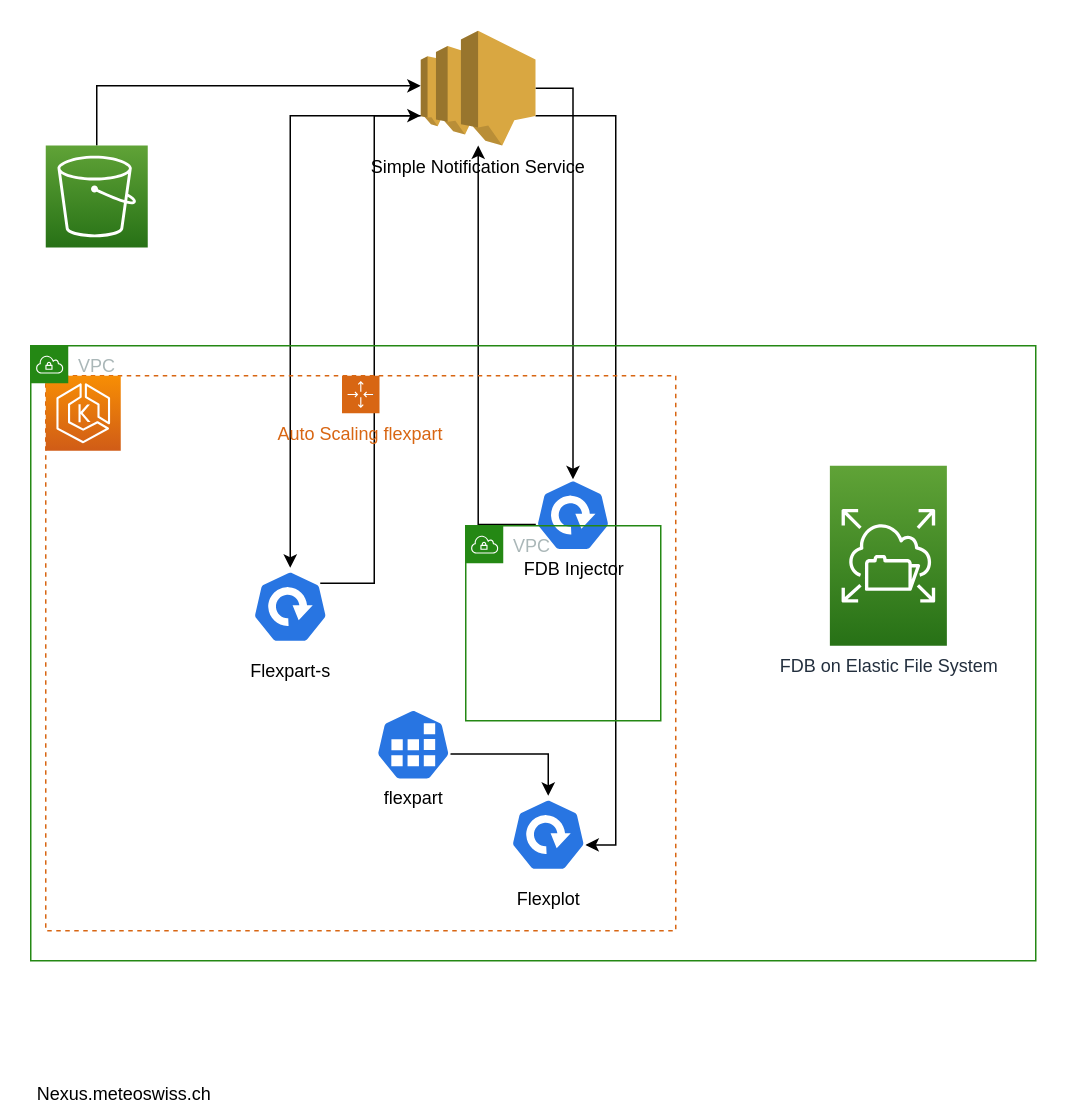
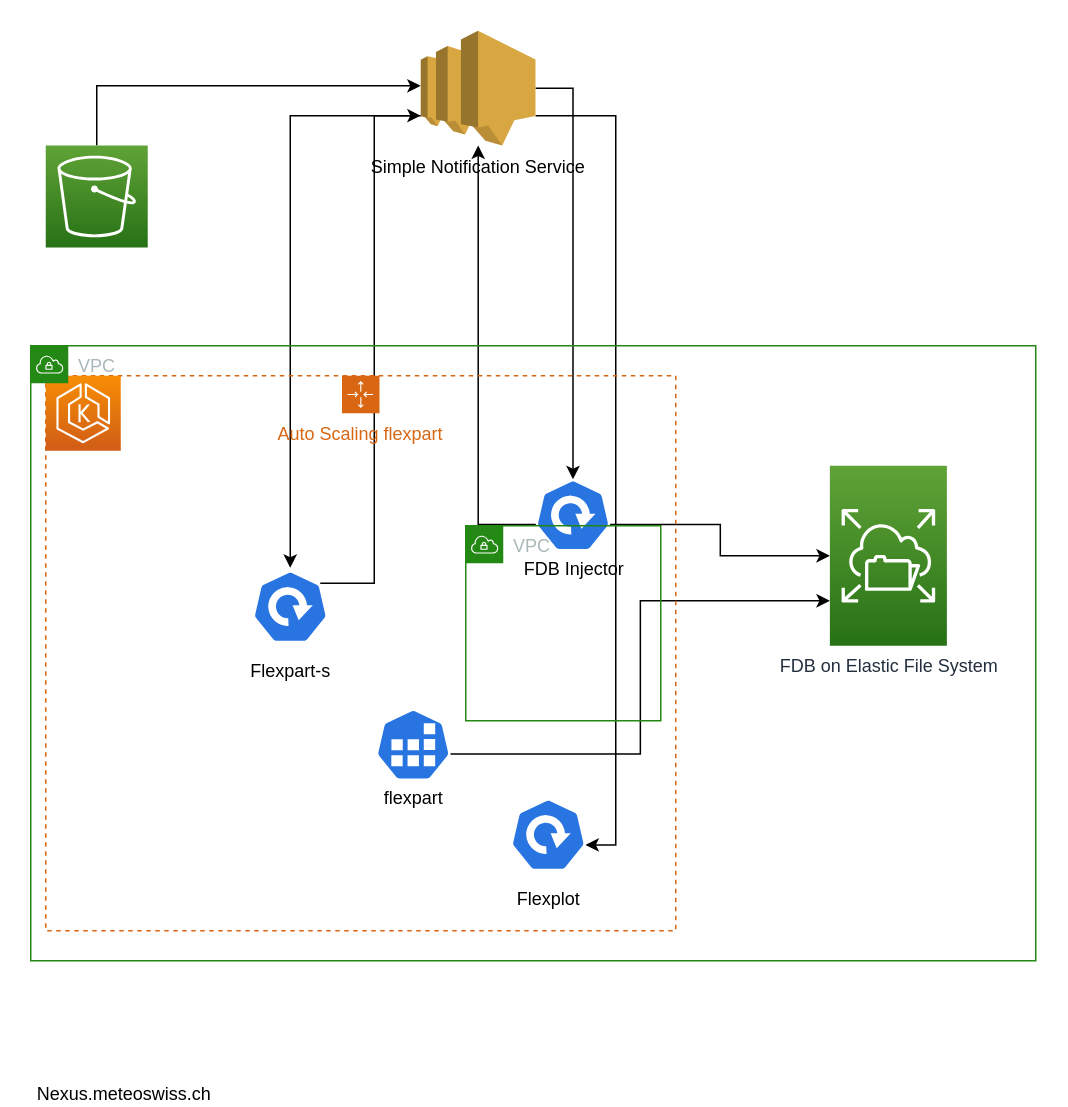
edge "FDB Injector" -> "FDB on Elastic File System": added
edge "flexpart" -> "Flexplot": now "flexpart" -> "FDB on Elastic File System"
